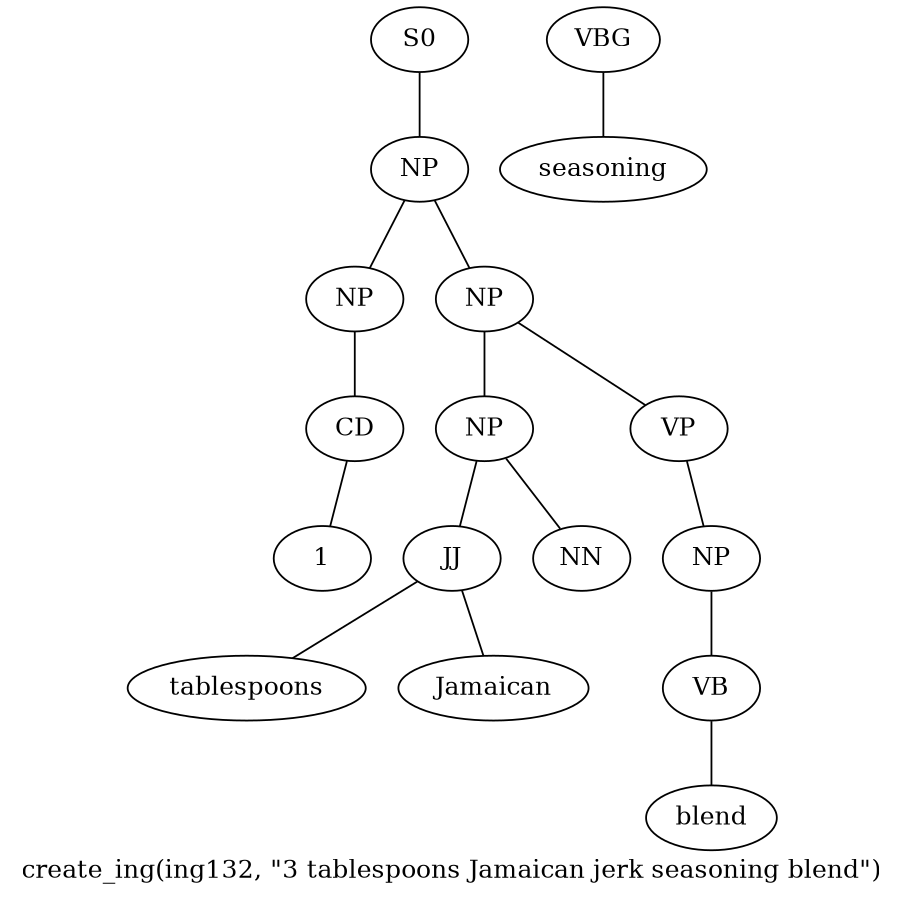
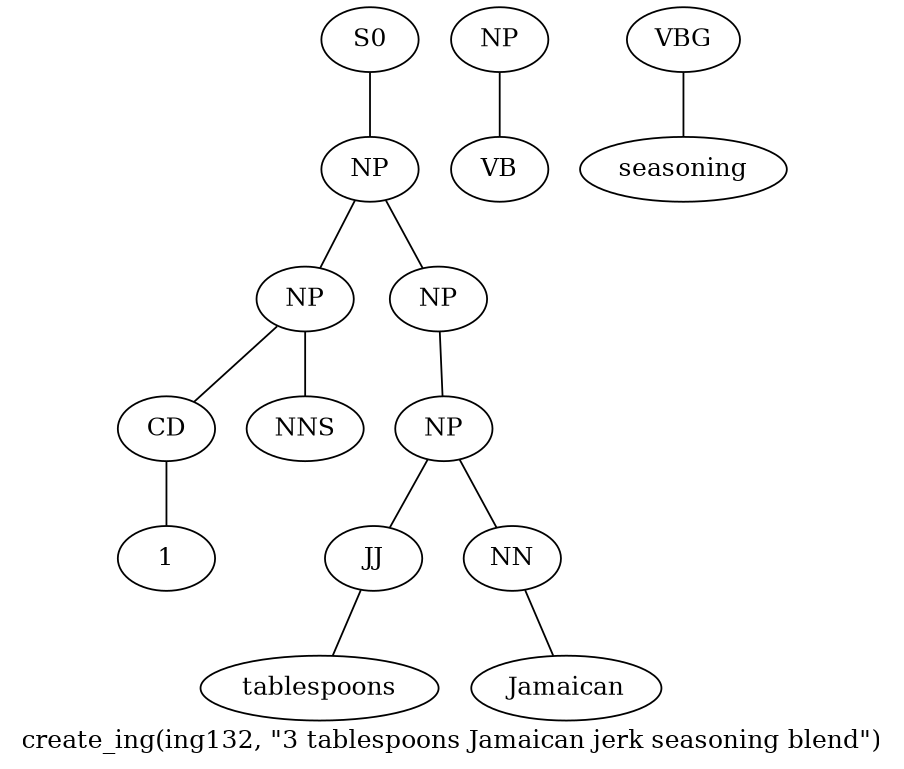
node "NNS": added
node "VP": removed
edge "JJ" -- "Jamaican": now "NN" -- "Jamaican"
node "blend": removed
